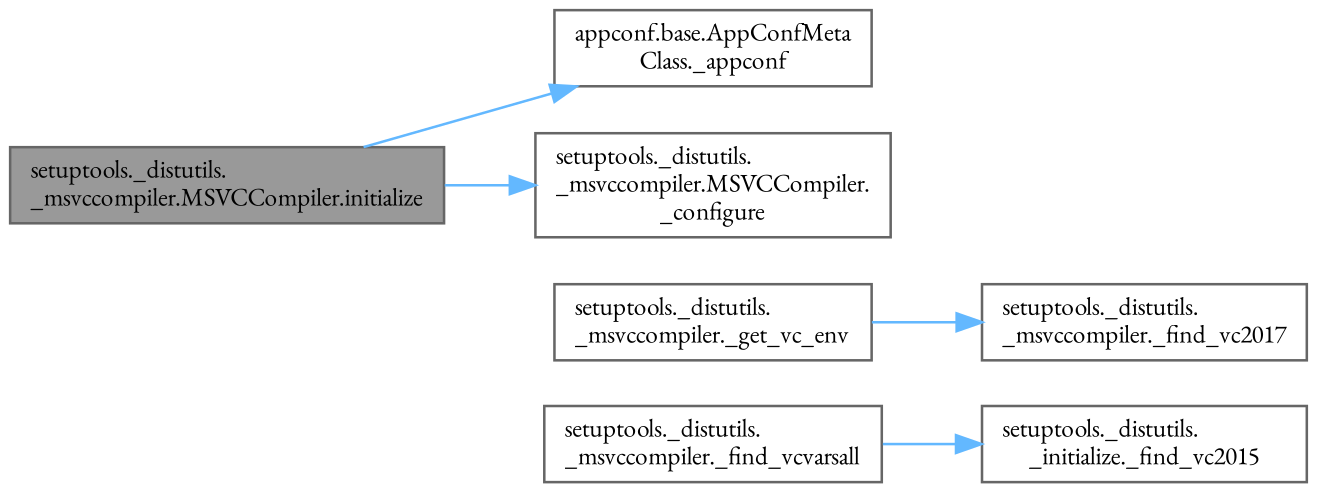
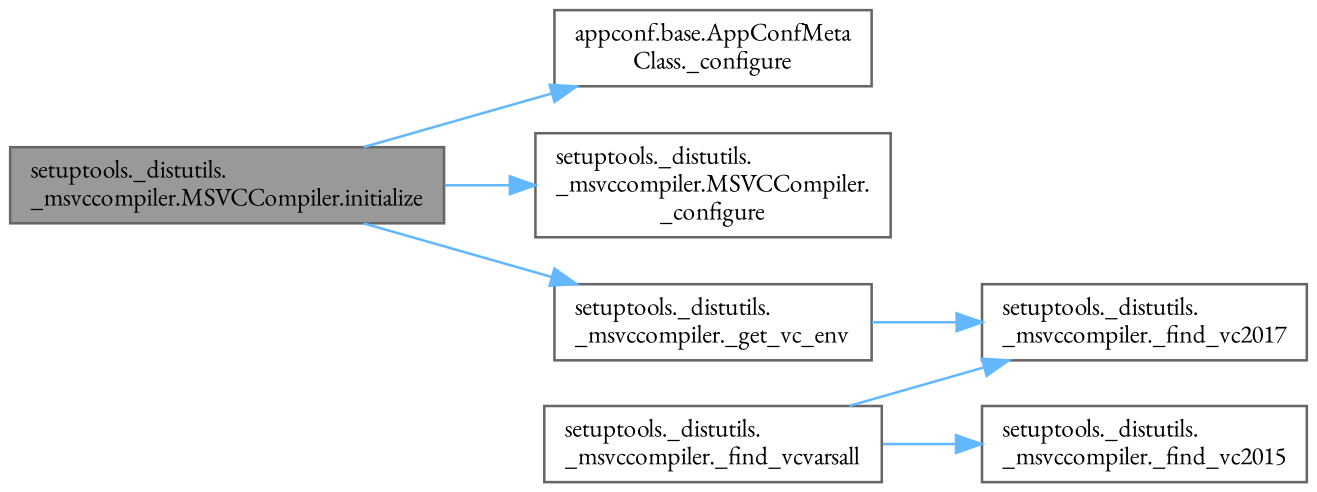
node "appconf.base.AppConfMeta Class._appconf": label "appconf.base.AppConfMeta Class._appconf" -> "appconf.base.AppConfMeta Class._configure"
edge "setuptools._distutils. _msvccompiler.MSVCCompiler.initialize" -> "setuptools._distutils. _msvccompiler._get_vc_env": added
edge "setuptools._distutils. _msvccompiler._find_vcvarsall" -> "setuptools._distutils. _msvccompiler._find_vc2017": added
node "setuptools._distutils. _initialize._find_vc2015": label "setuptools._distutils. _initialize._find_vc2015" -> "setuptools._distutils. _msvccompiler._find_vc2015"
